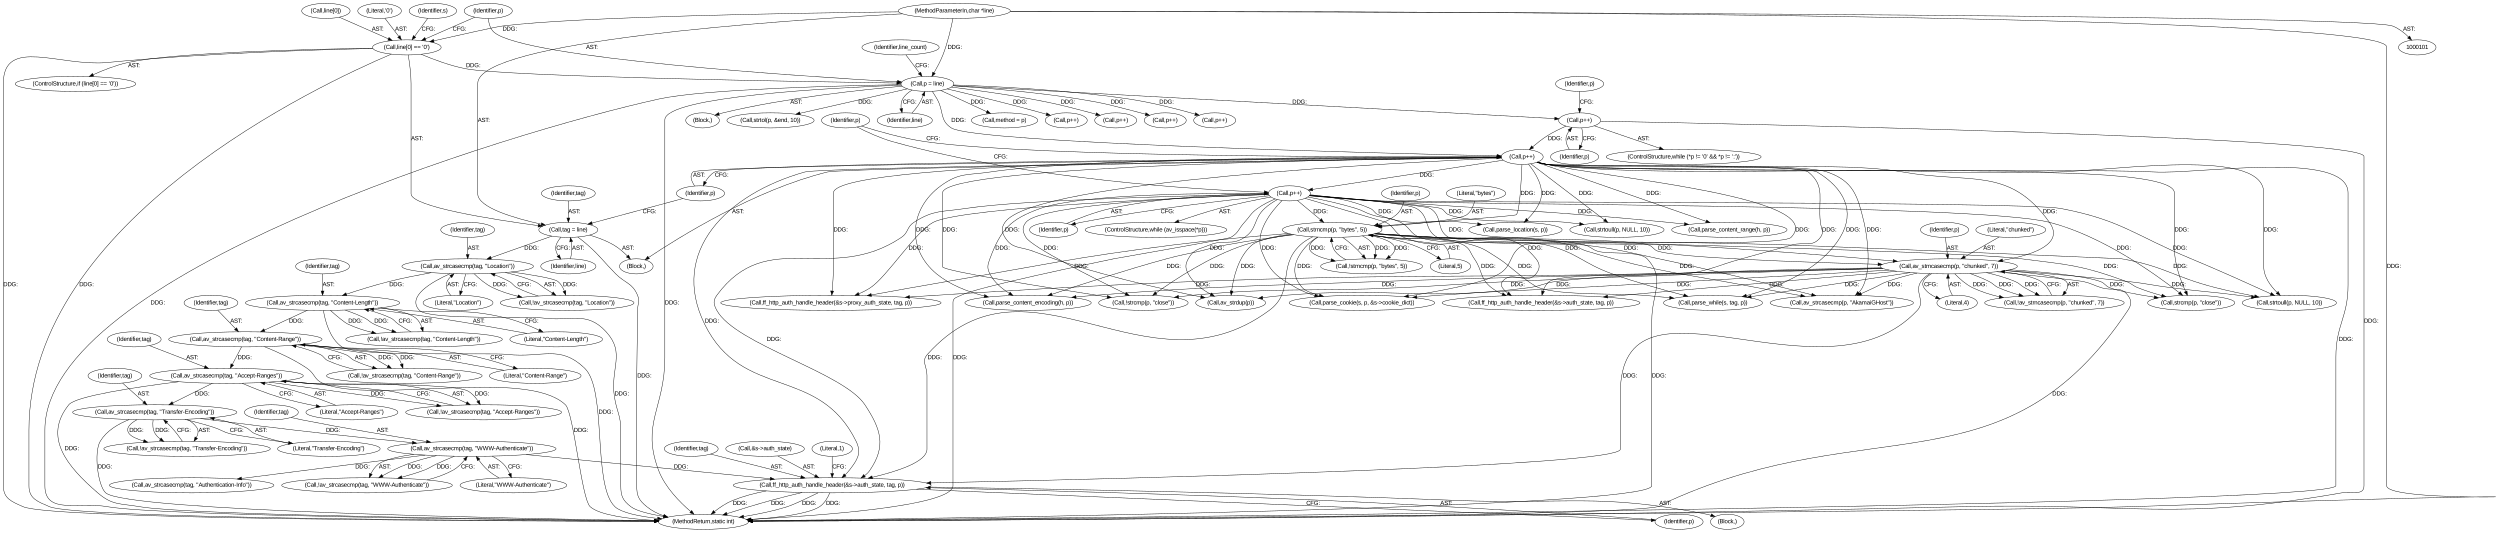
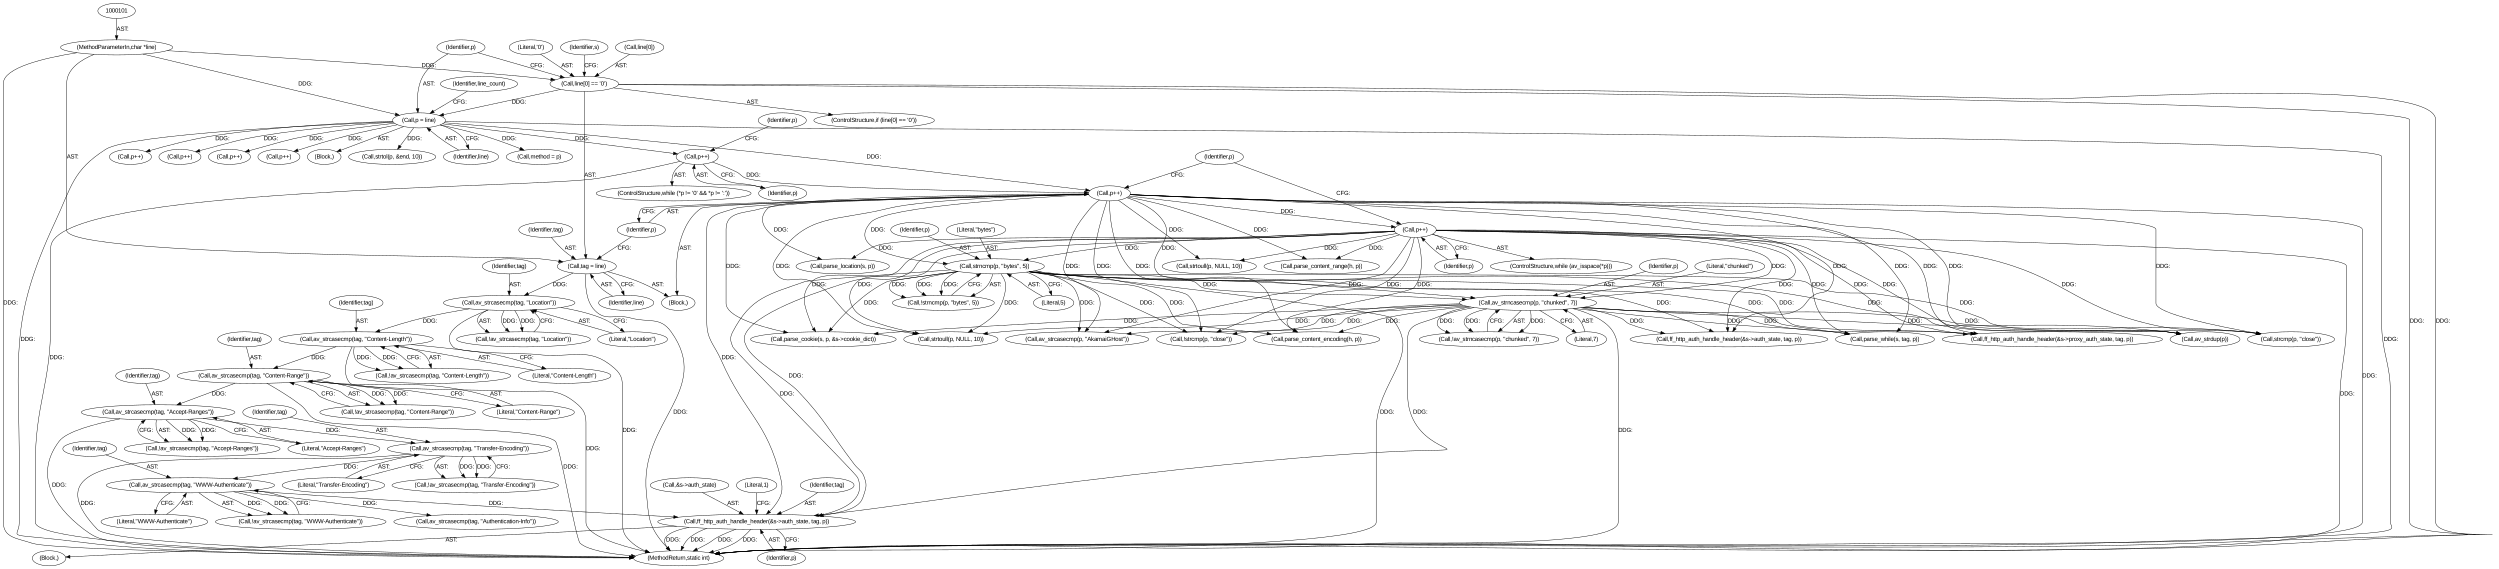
edge "(MethodParameterIn,char *line)" -> "1000101": reversed
node "(Literal,4)": label "(Literal,4)" -> "(Literal,7)"
